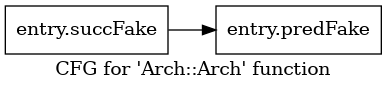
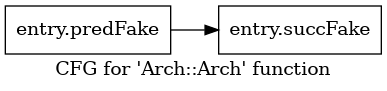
edge "entry.succFake" -> "entry.predFake": reversed
